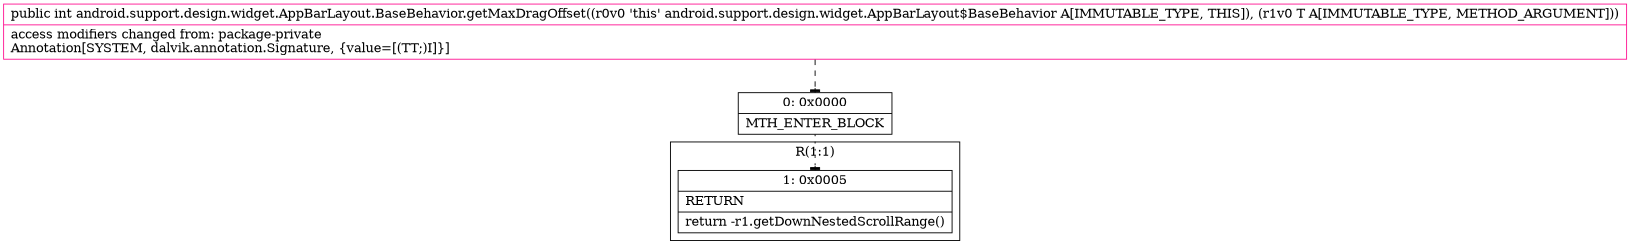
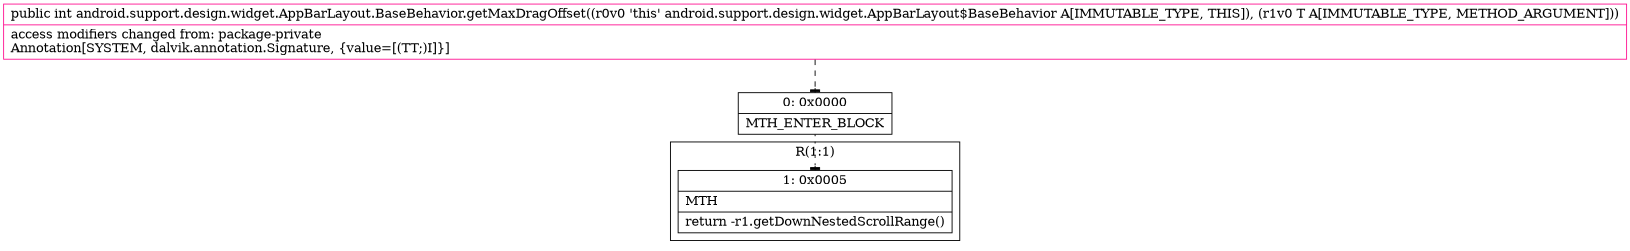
node "1: 0x0005": text "RETURN" -> "MTH"
